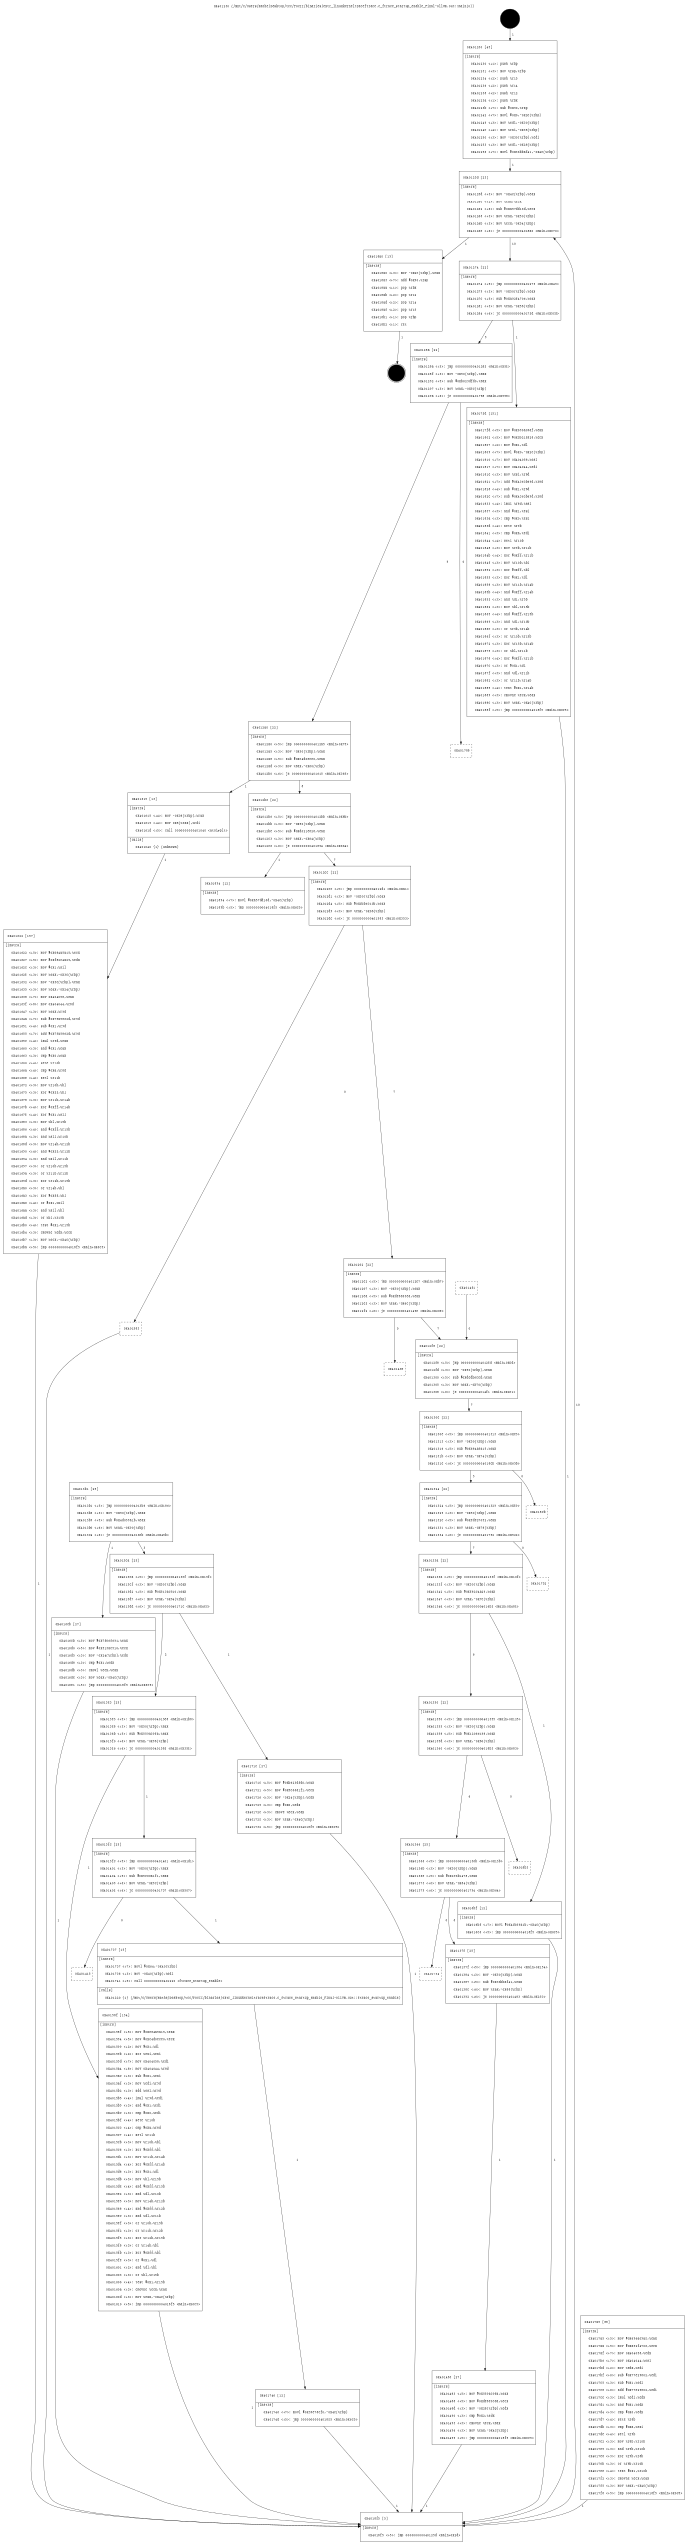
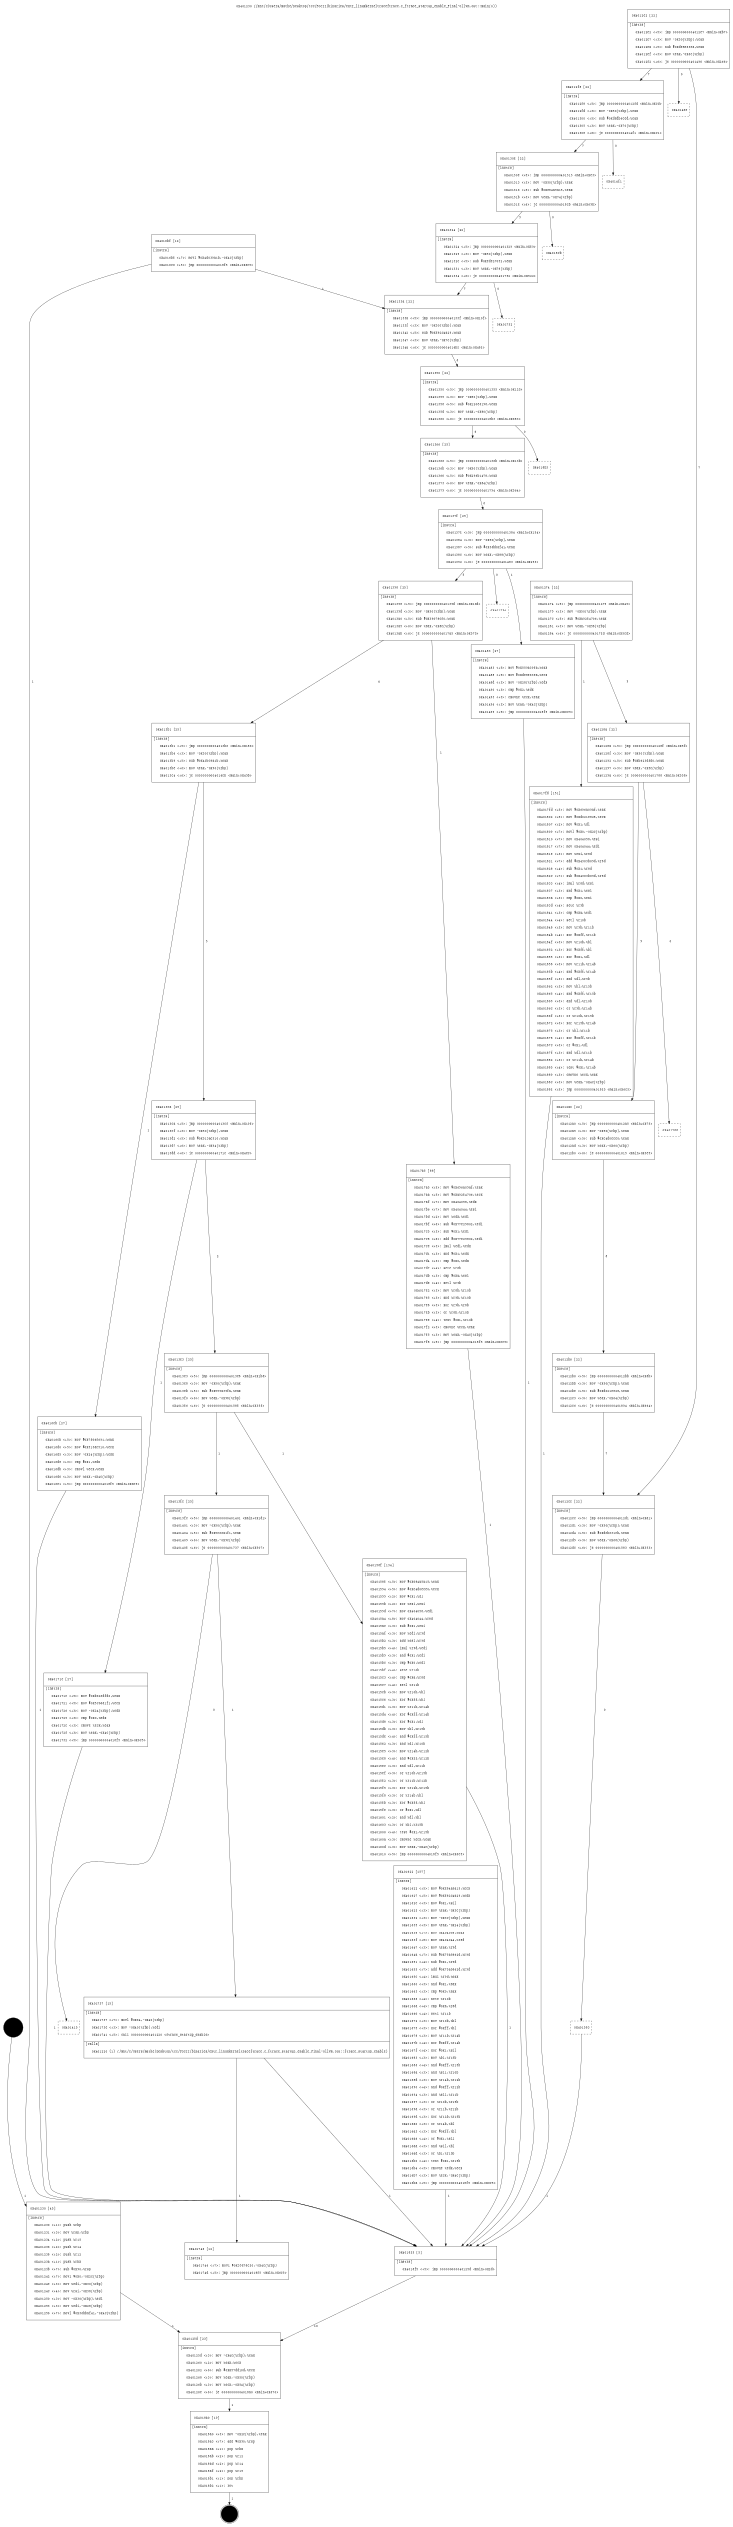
edge "0x40125d [23]" -> "0x401274 [22]": removed, label "10"
node "0x401398 [25]": added
node "0x401615 [13]": removed
node "0x401894 [12]": removed
edge "0x4012cc [22]" -> "0x4012e2 [22]": reversed
edge "0x4014f1" -> "0x4012f8 [22]": reversed
edge "0x40133a [22]" -> "0x4016bf [12]": reversed
edge "0x401366 [25]" -> "0x401794": now "0x40137f [25]" -> "0x401794"
edge "0x401746 [12]" -> "0x4018f5 [5]": now "0x401737 [15]" -> "0x4018f5 [5]"
